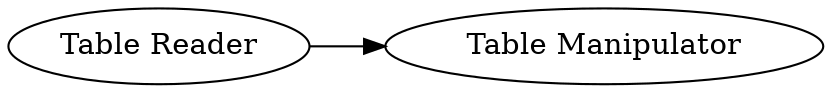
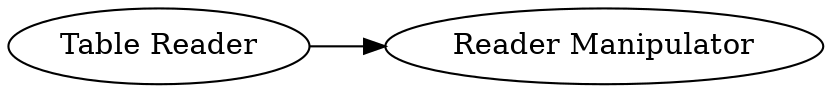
node "Table Manipulator": label "Table Manipulator" -> "Reader Manipulator"
